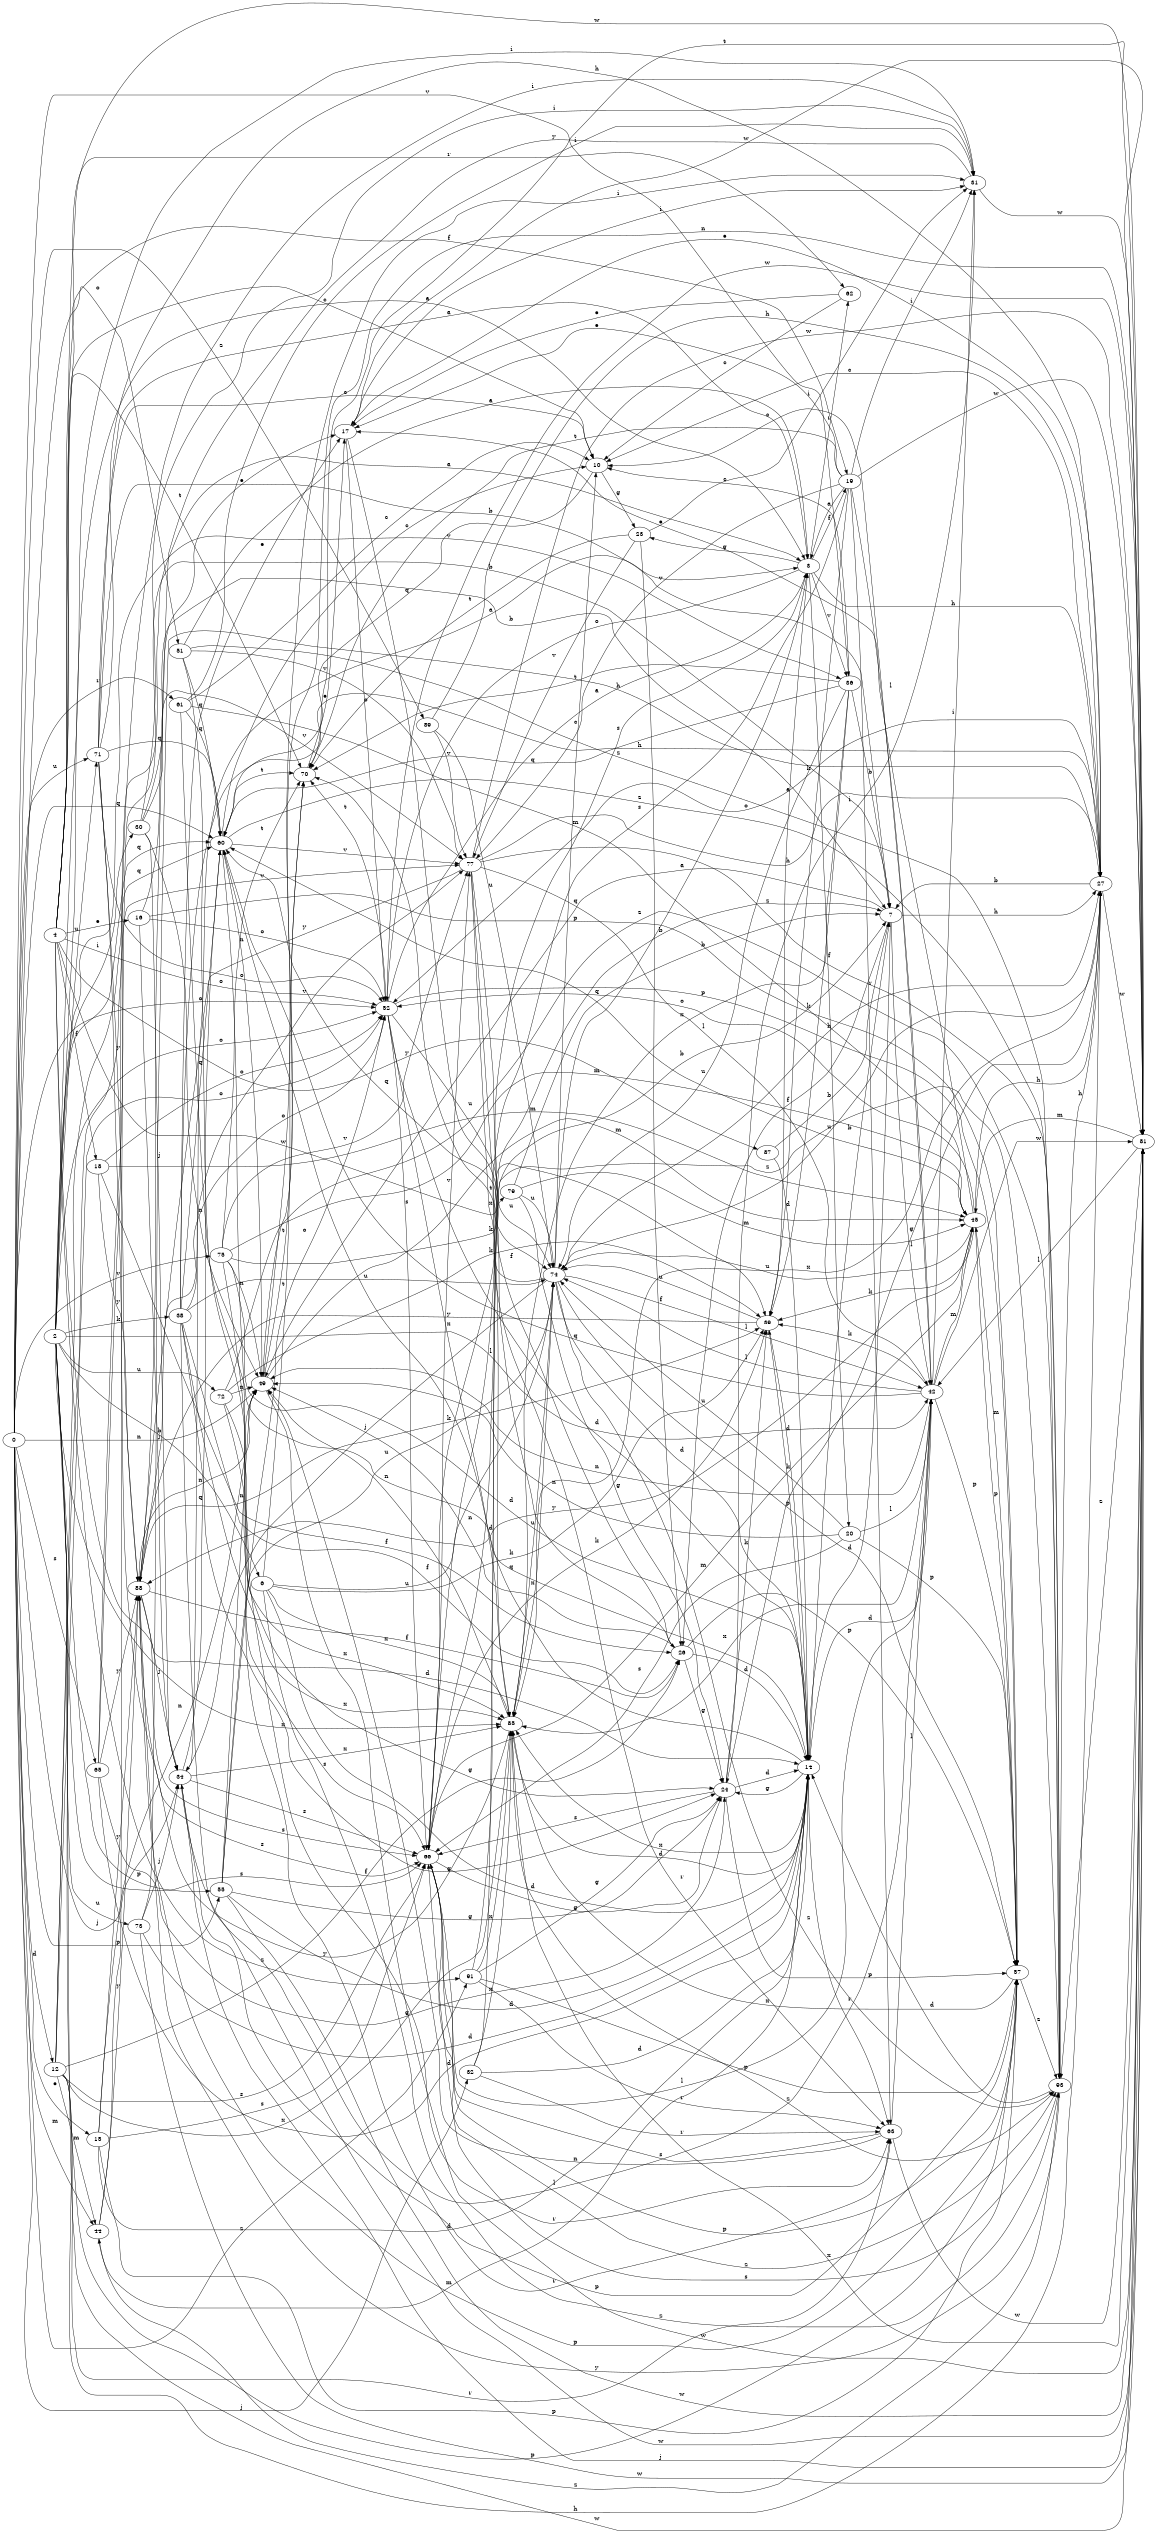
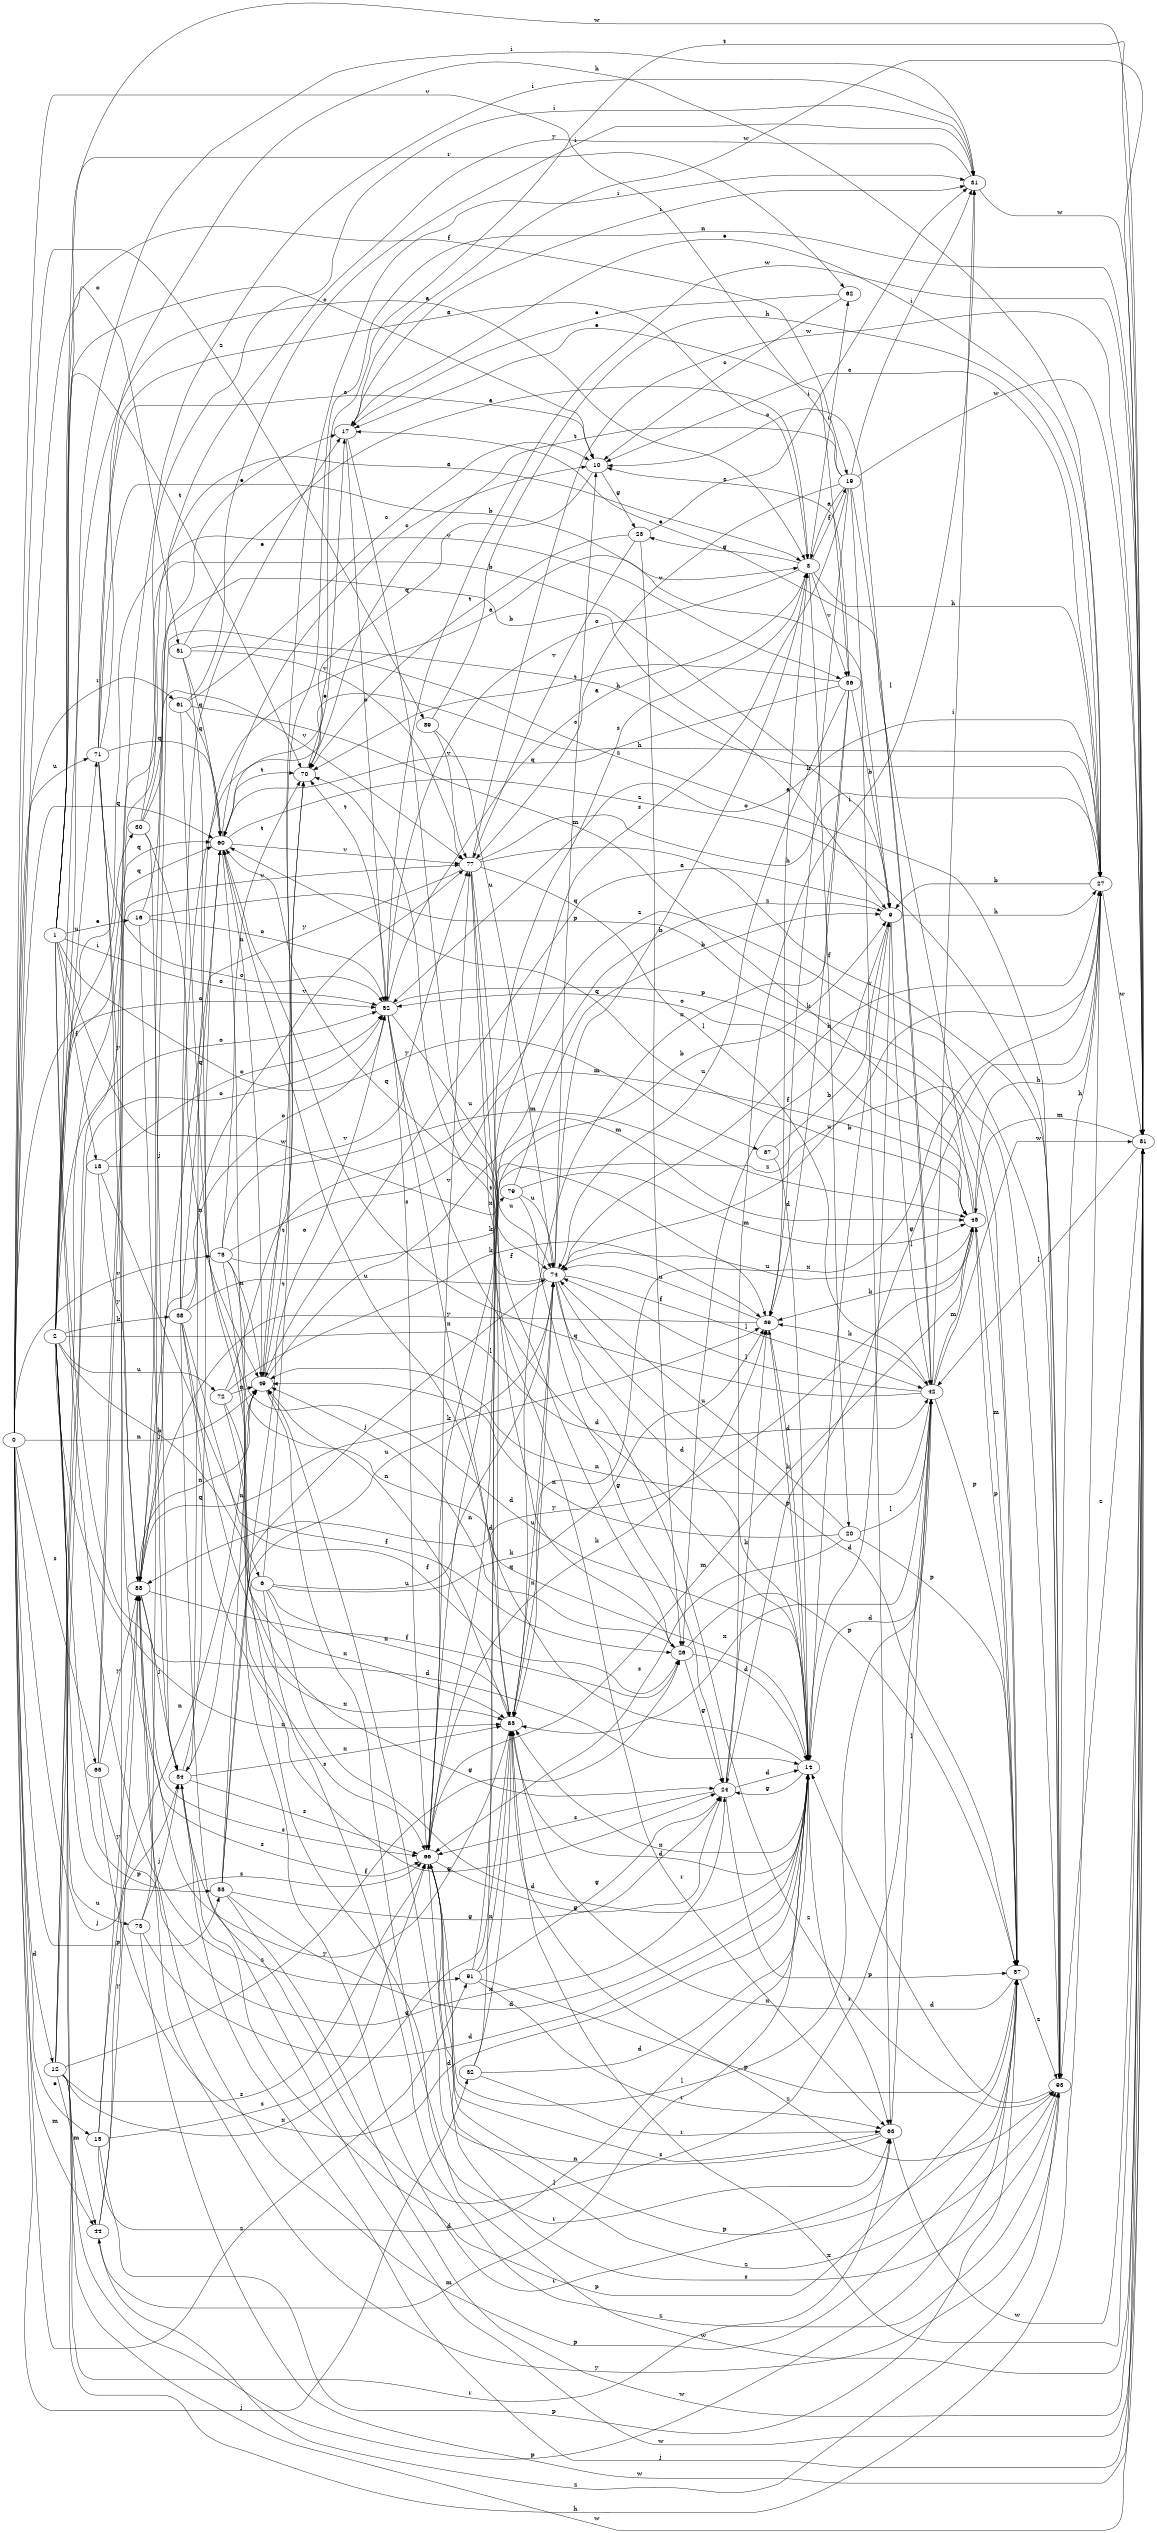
node "7": label "7" -> "9"
node "4": label "4" -> "1"
